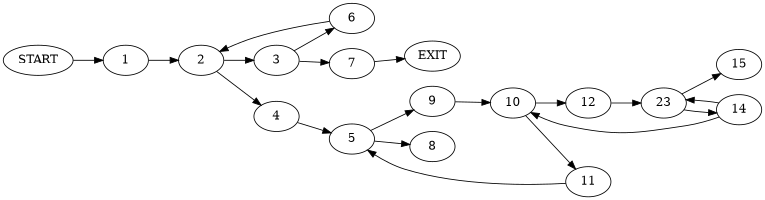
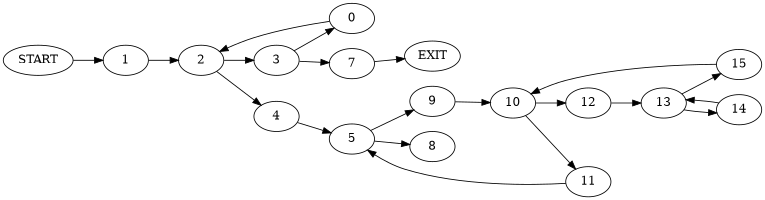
node "6": label "6" -> "0"
node "23": label "23" -> "13"
edge "14" -> "10": now "15" -> "10"
